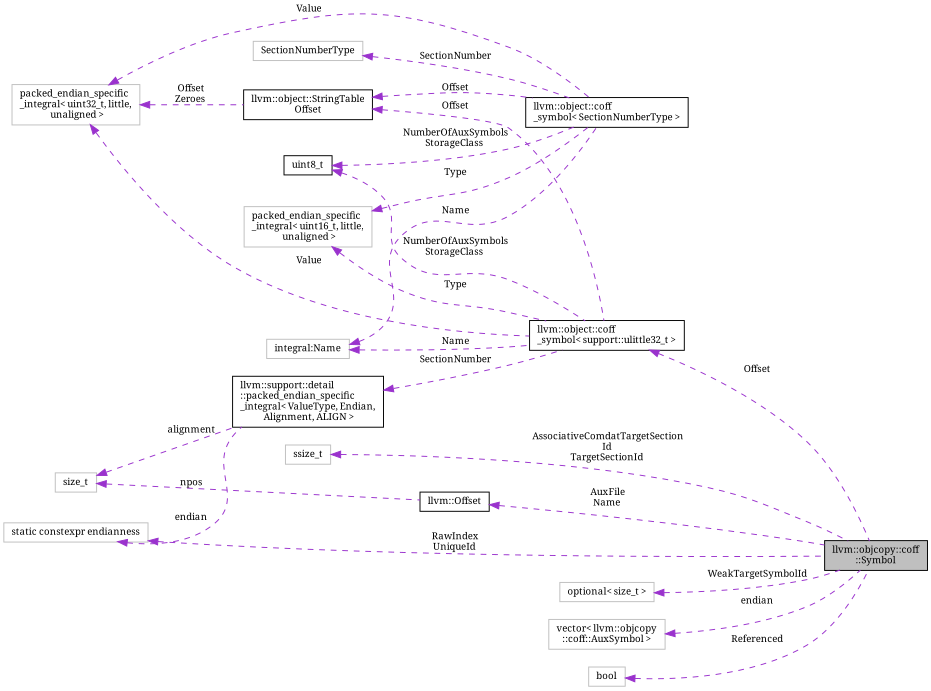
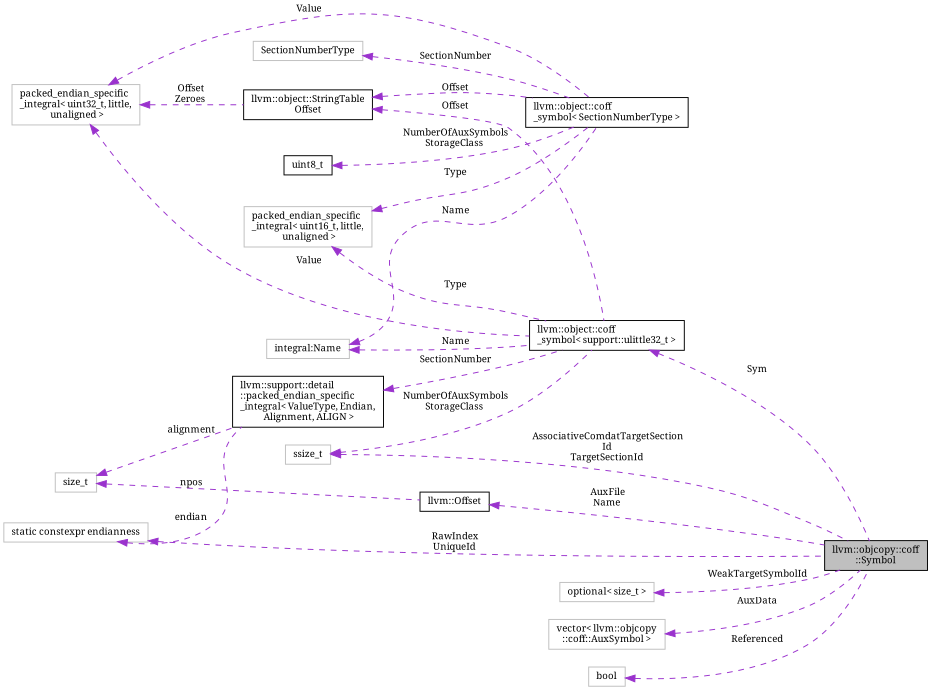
edge "llvm::object::coff _symbol< support::ulittle32_t >" -> "uint8_t": now "llvm::object::coff _symbol< support::ulittle32_t >" -> "ssize_t"
edge "llvm::objcopy::coff ::Symbol" -> "llvm::object::coff _symbol< support::ulittle32_t >": label " Offset" -> " Sym"
edge "llvm::objcopy::coff ::Symbol" -> "vector< llvm::objcopy ::coff::AuxSymbol >": label " endian" -> " AuxData"
